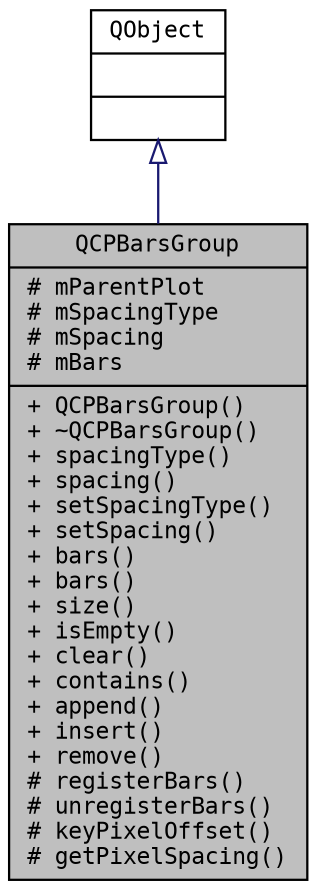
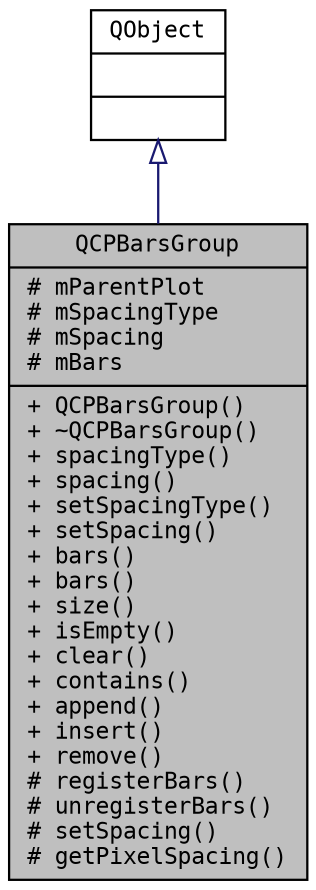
node "QCPBarsGroup": text "# keyPixelOffset()" -> "# setSpacing()"
